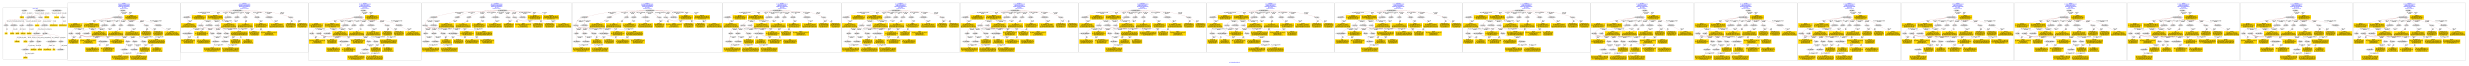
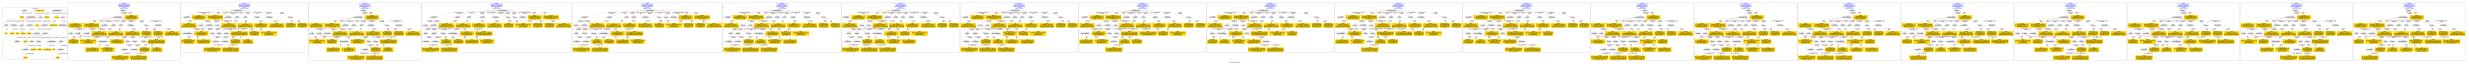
node "E33_Linguistic_Object2": fillcolor lightgray -> gold
node "provenance_type_uri": fillcolor gold -> lightgray
node "creationDate": fillcolor gold -> lightgray
node "birthDate": added
